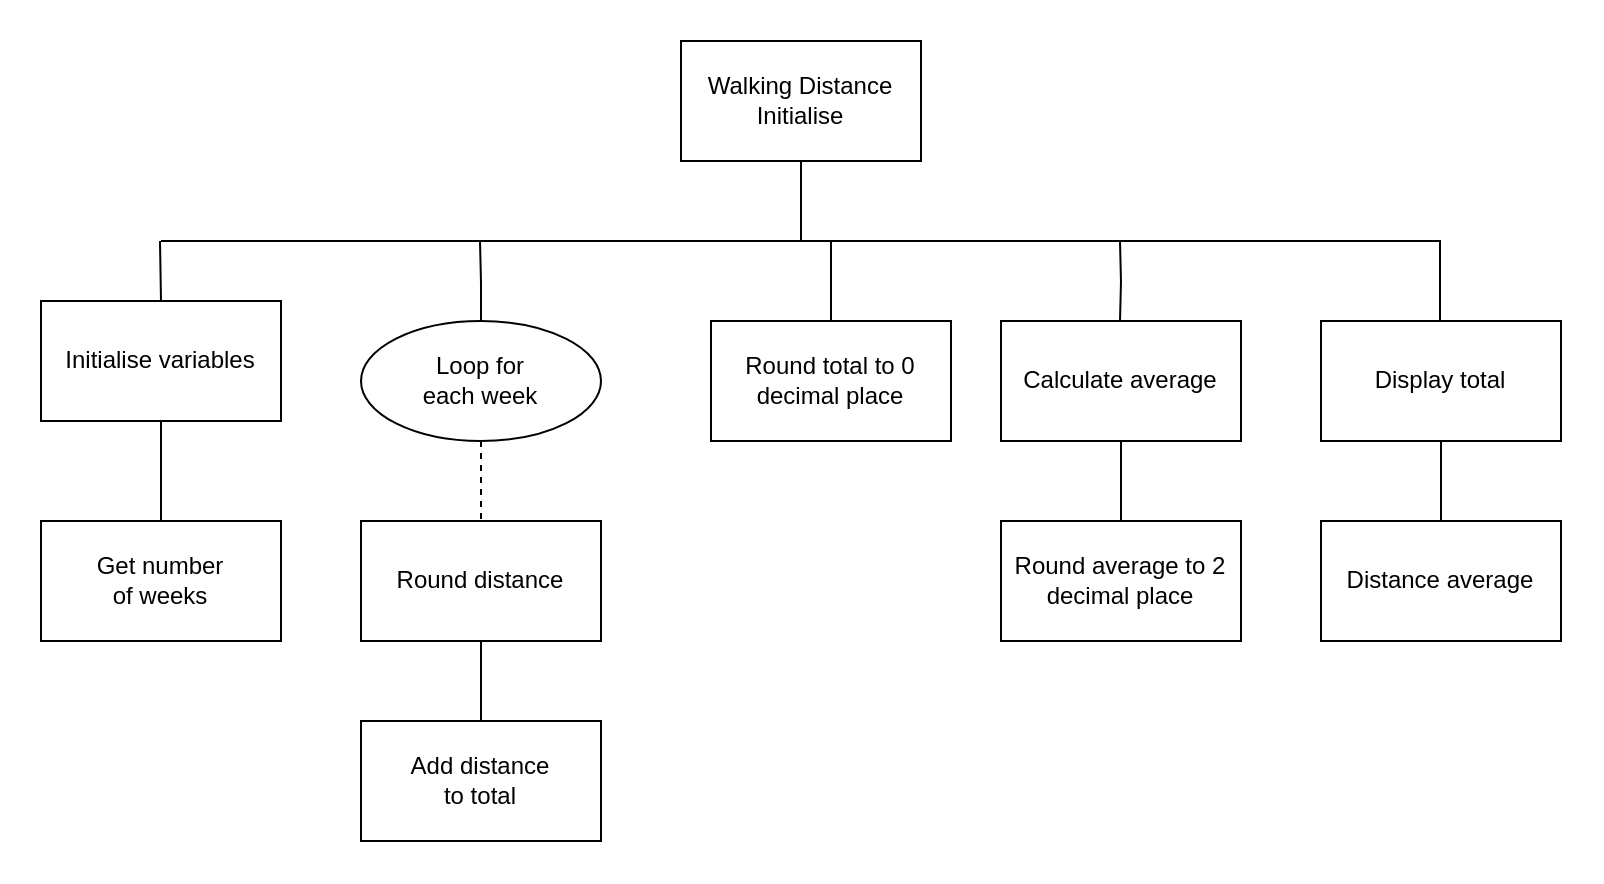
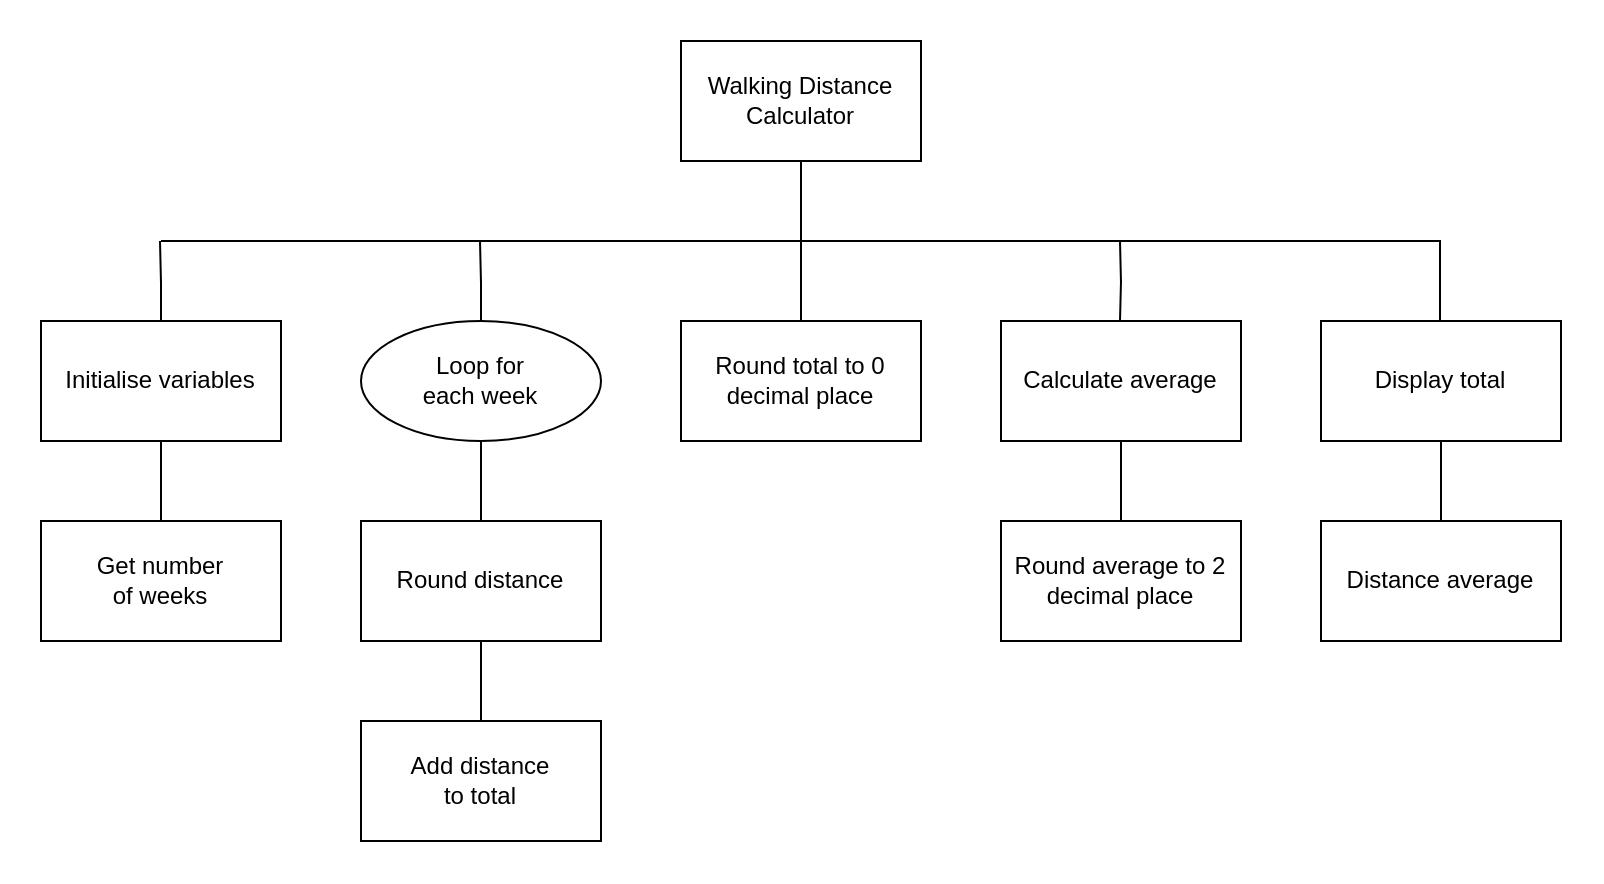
node "Walking Distance Initialise": label "Walking Distance Initialise" -> "Walking Distance Calculator"
node "Initialise variables": moved (161, 361) -> (161, 381)
node "Round total to 0 decimal place": moved (831, 381) -> (801, 381)
edge "Loop for each week" -- "Round distance": style dashed -> solid
